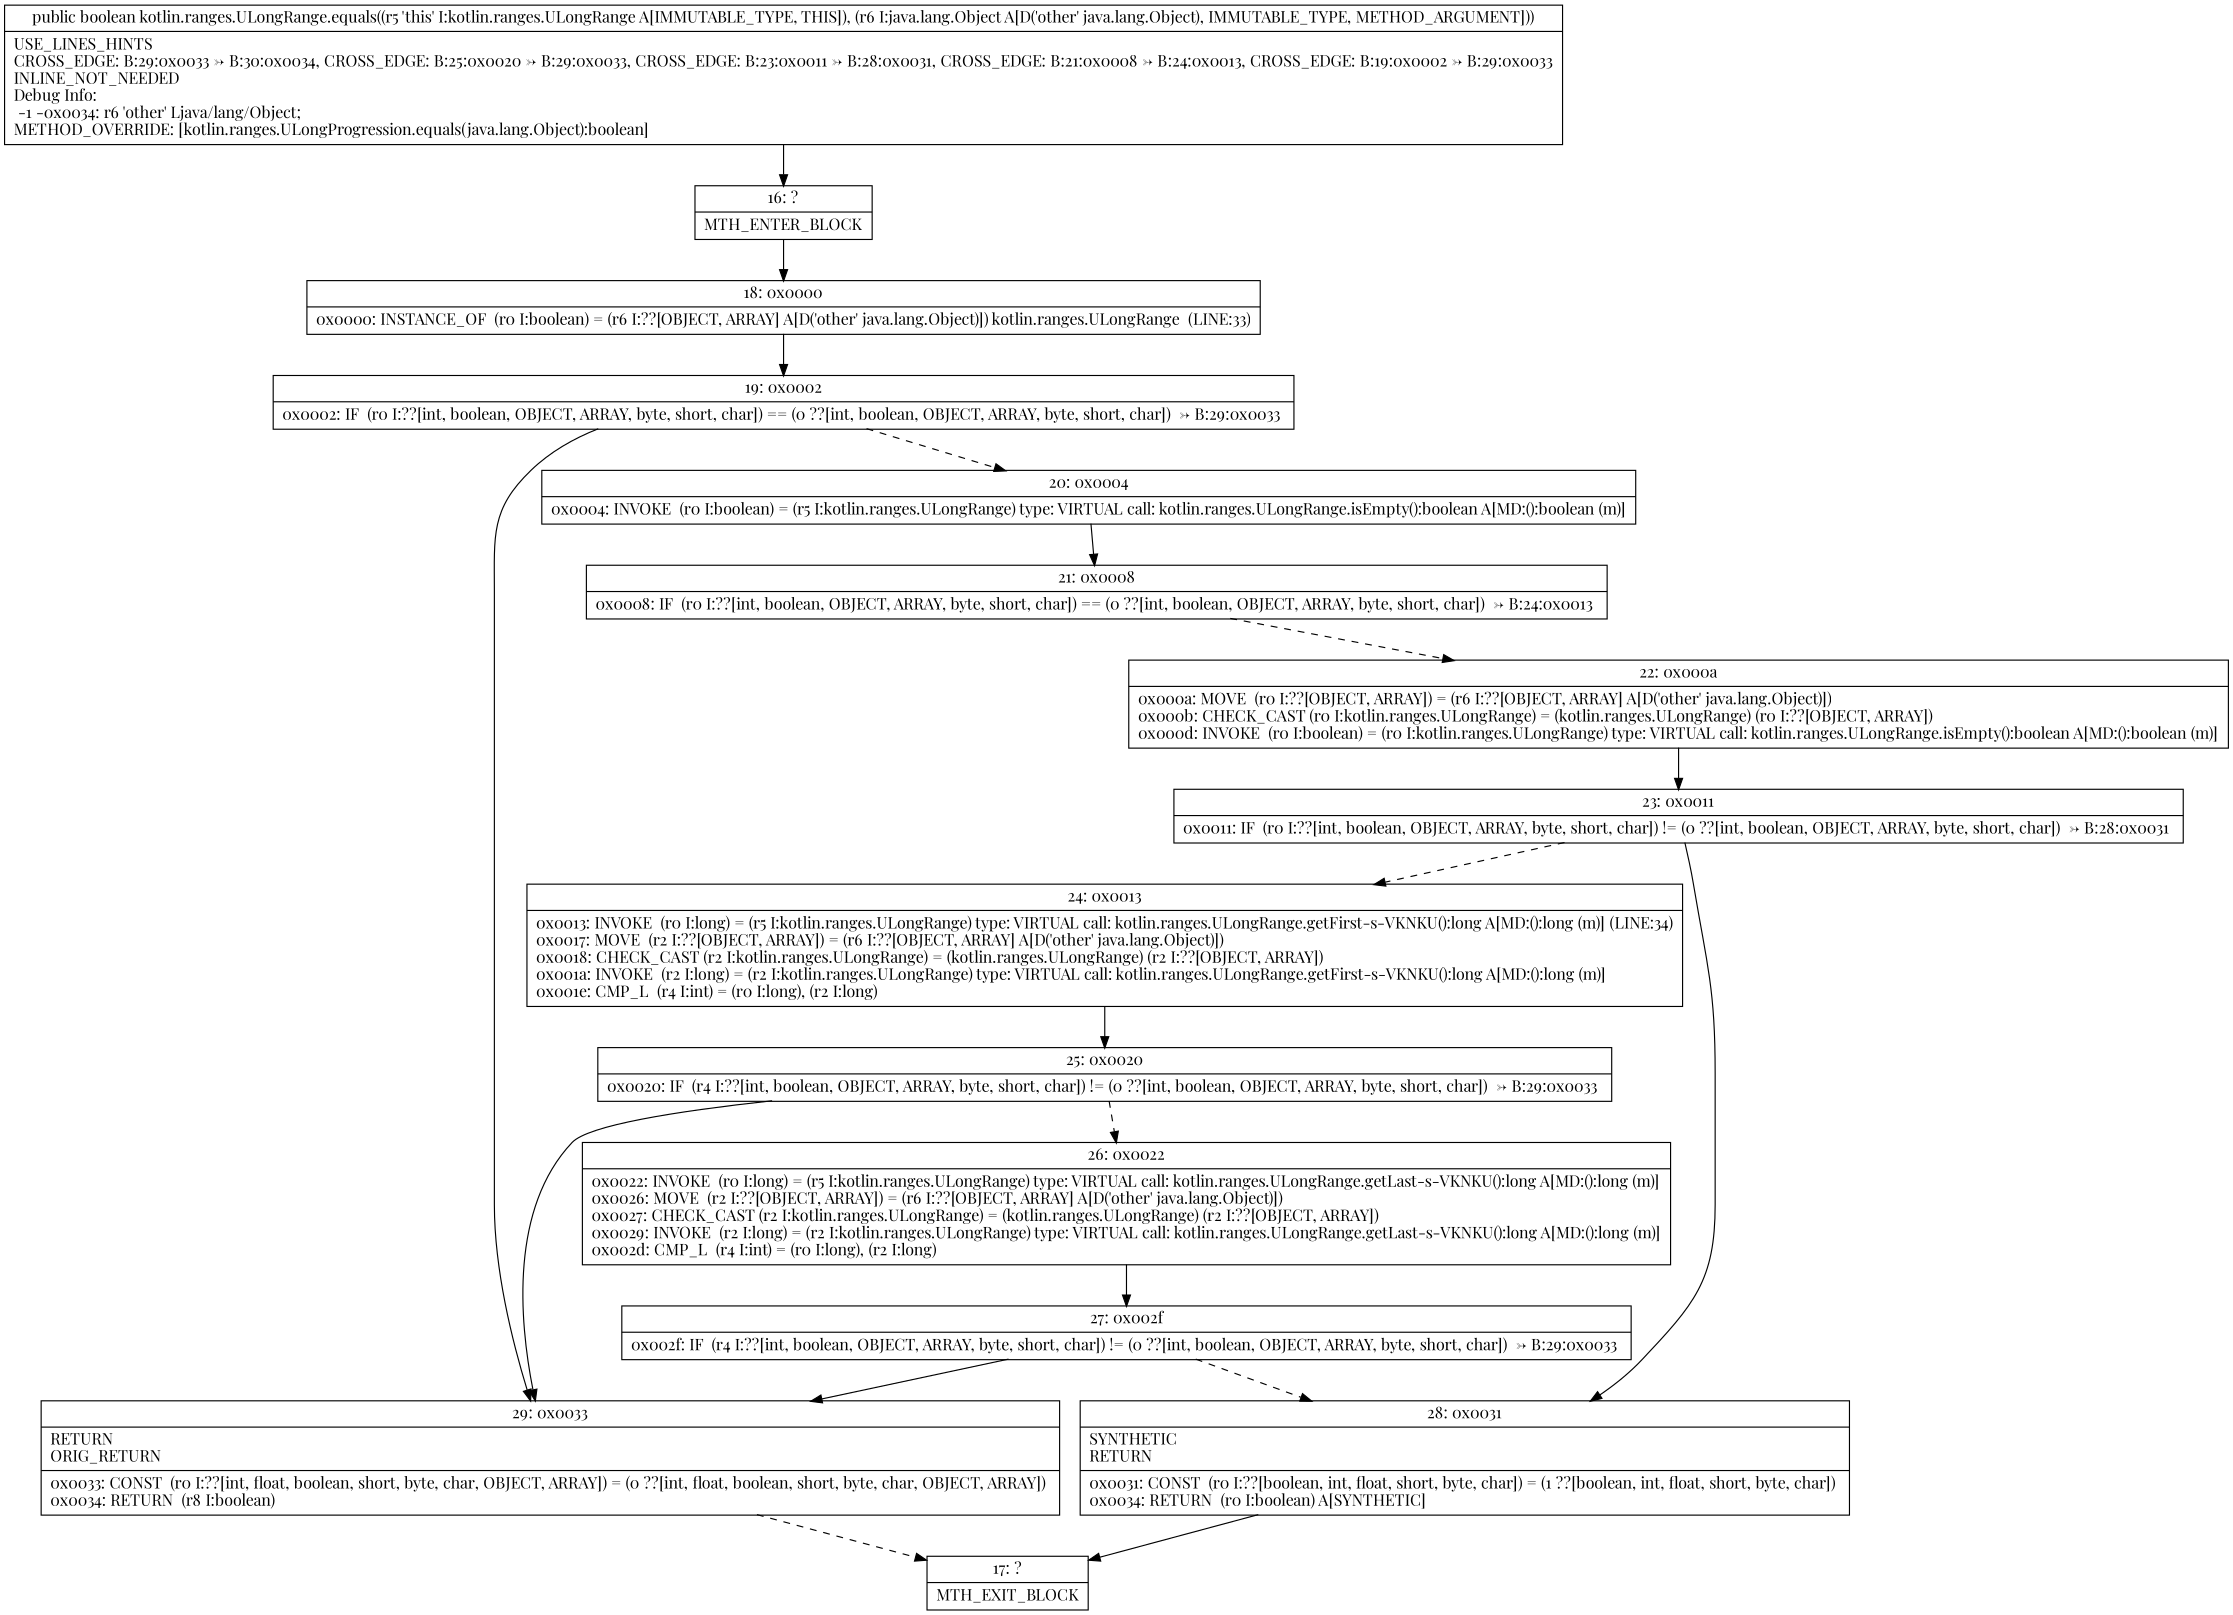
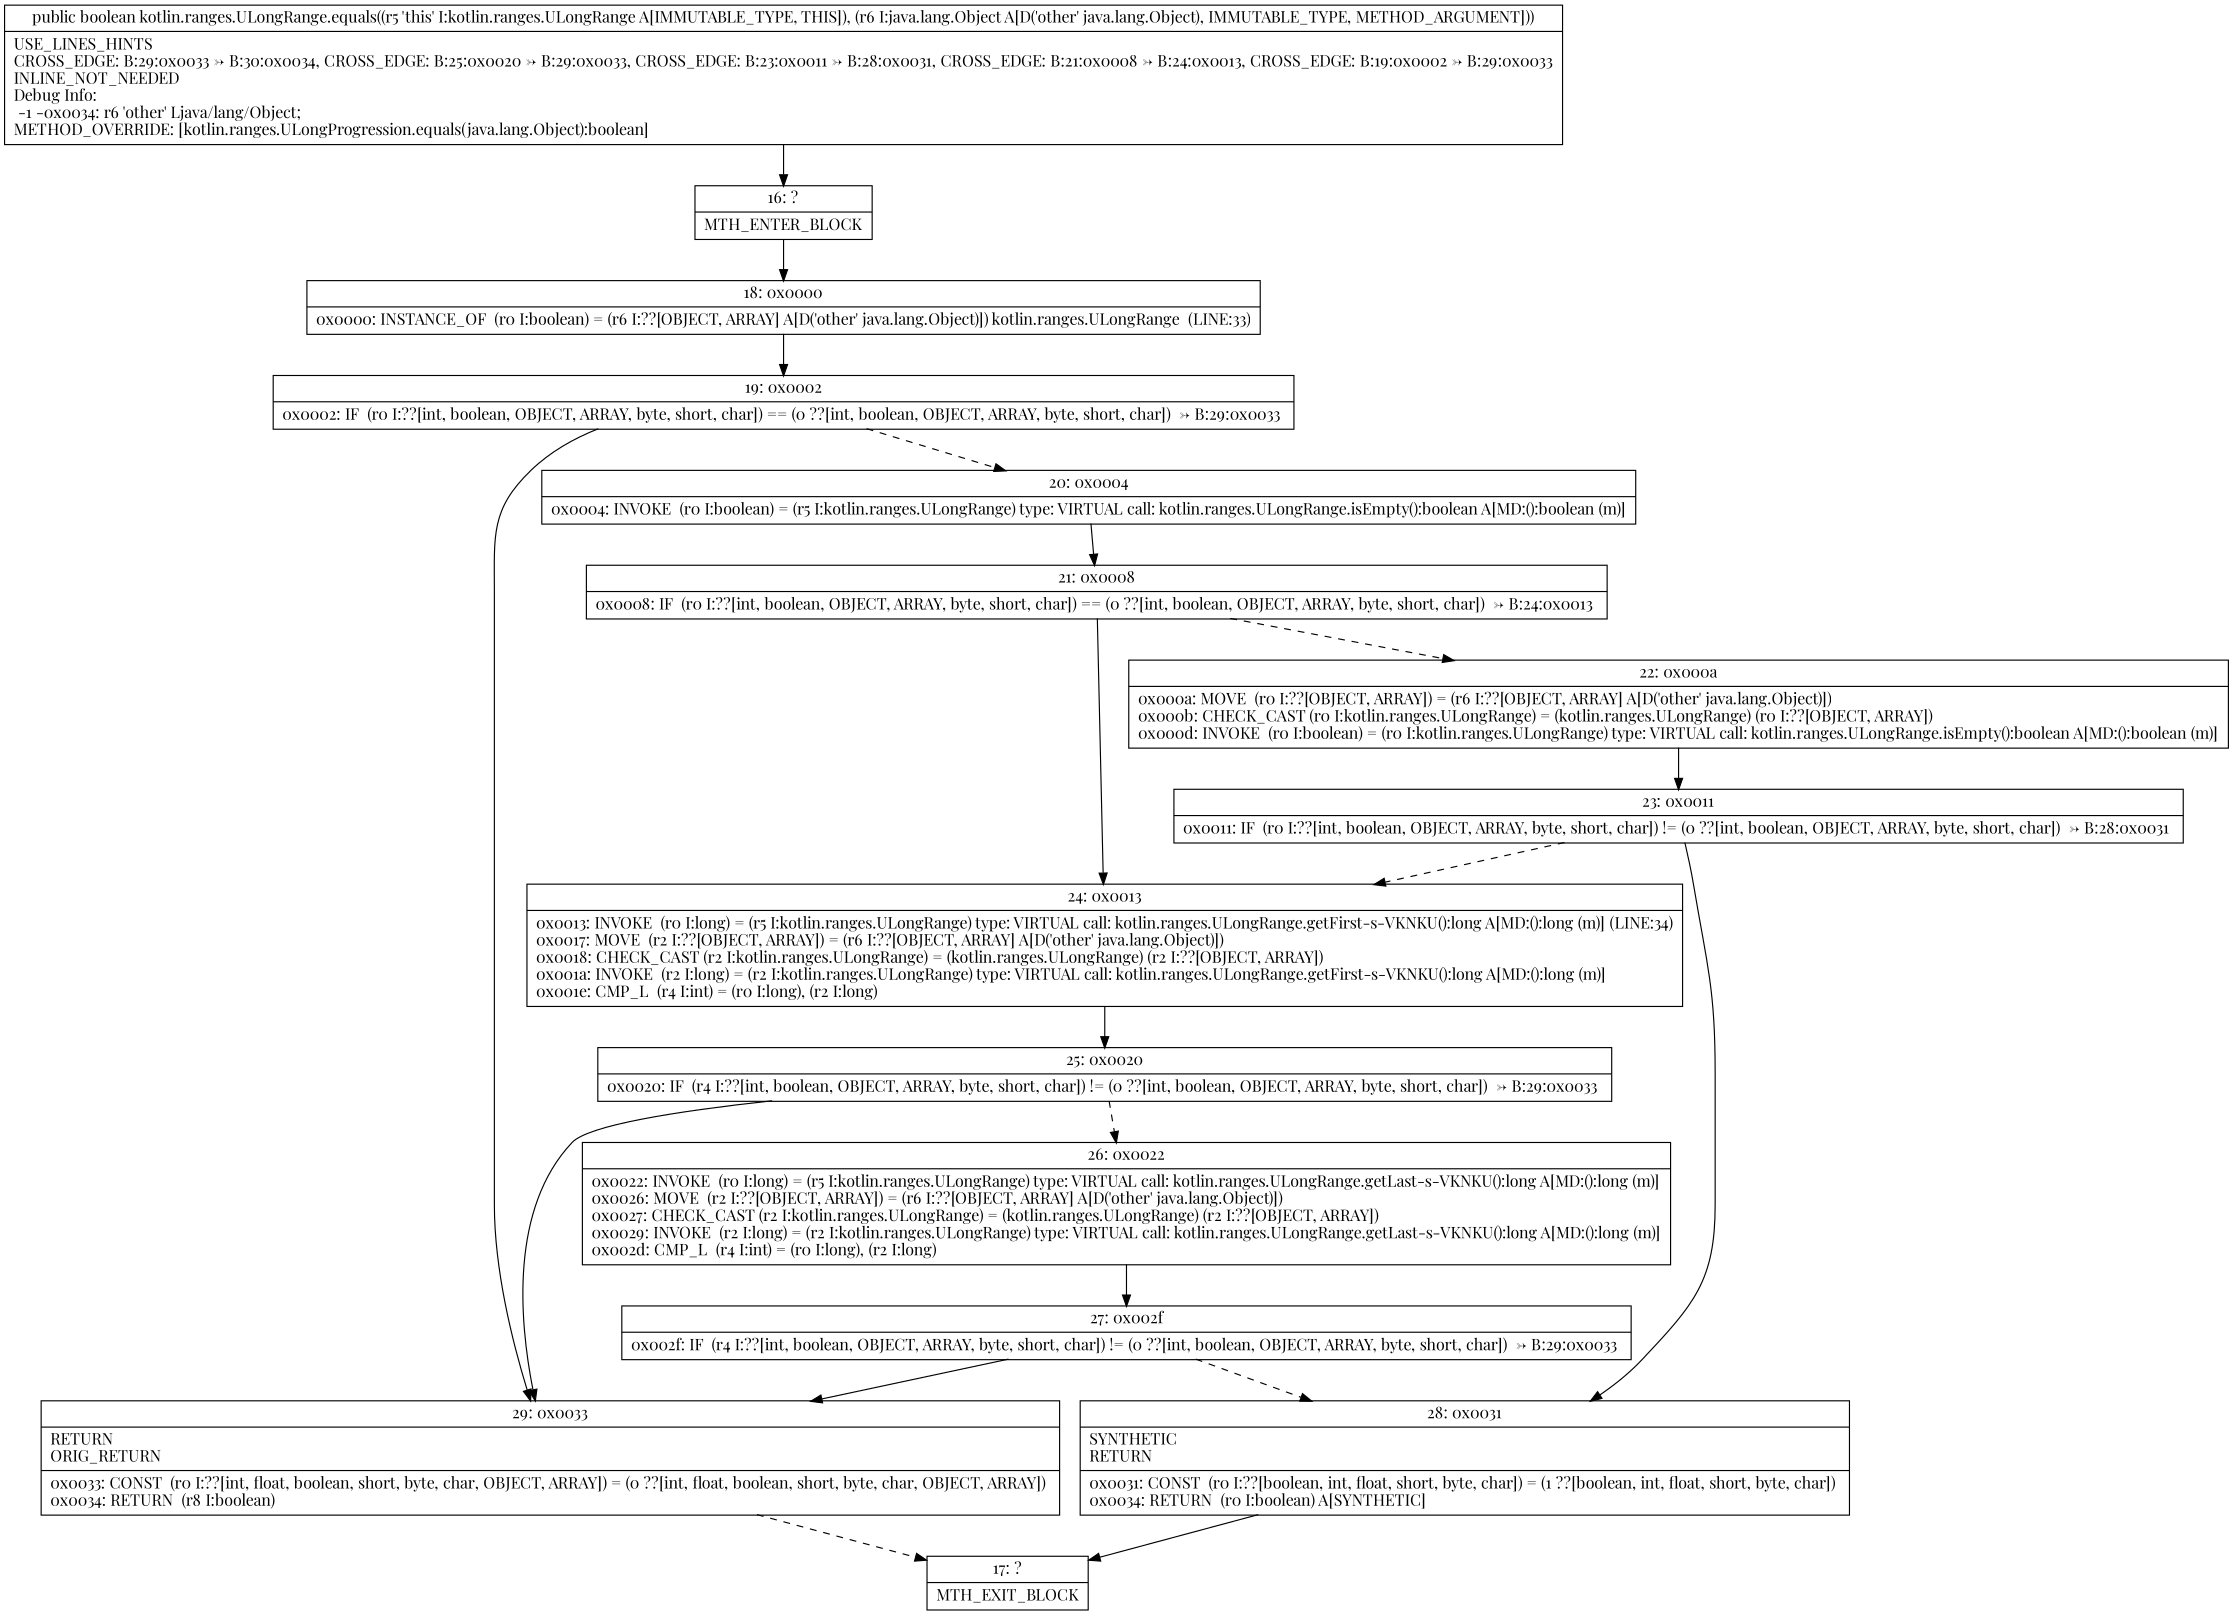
edge "21: 0x0008" -> "24: 0x0013": added
